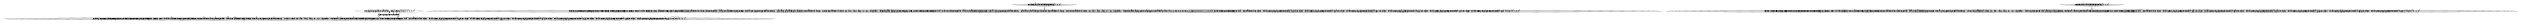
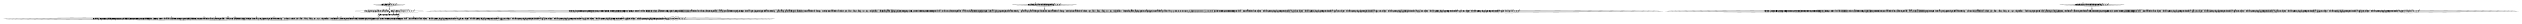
node "testSelectStar['0', '0', '1']": added
